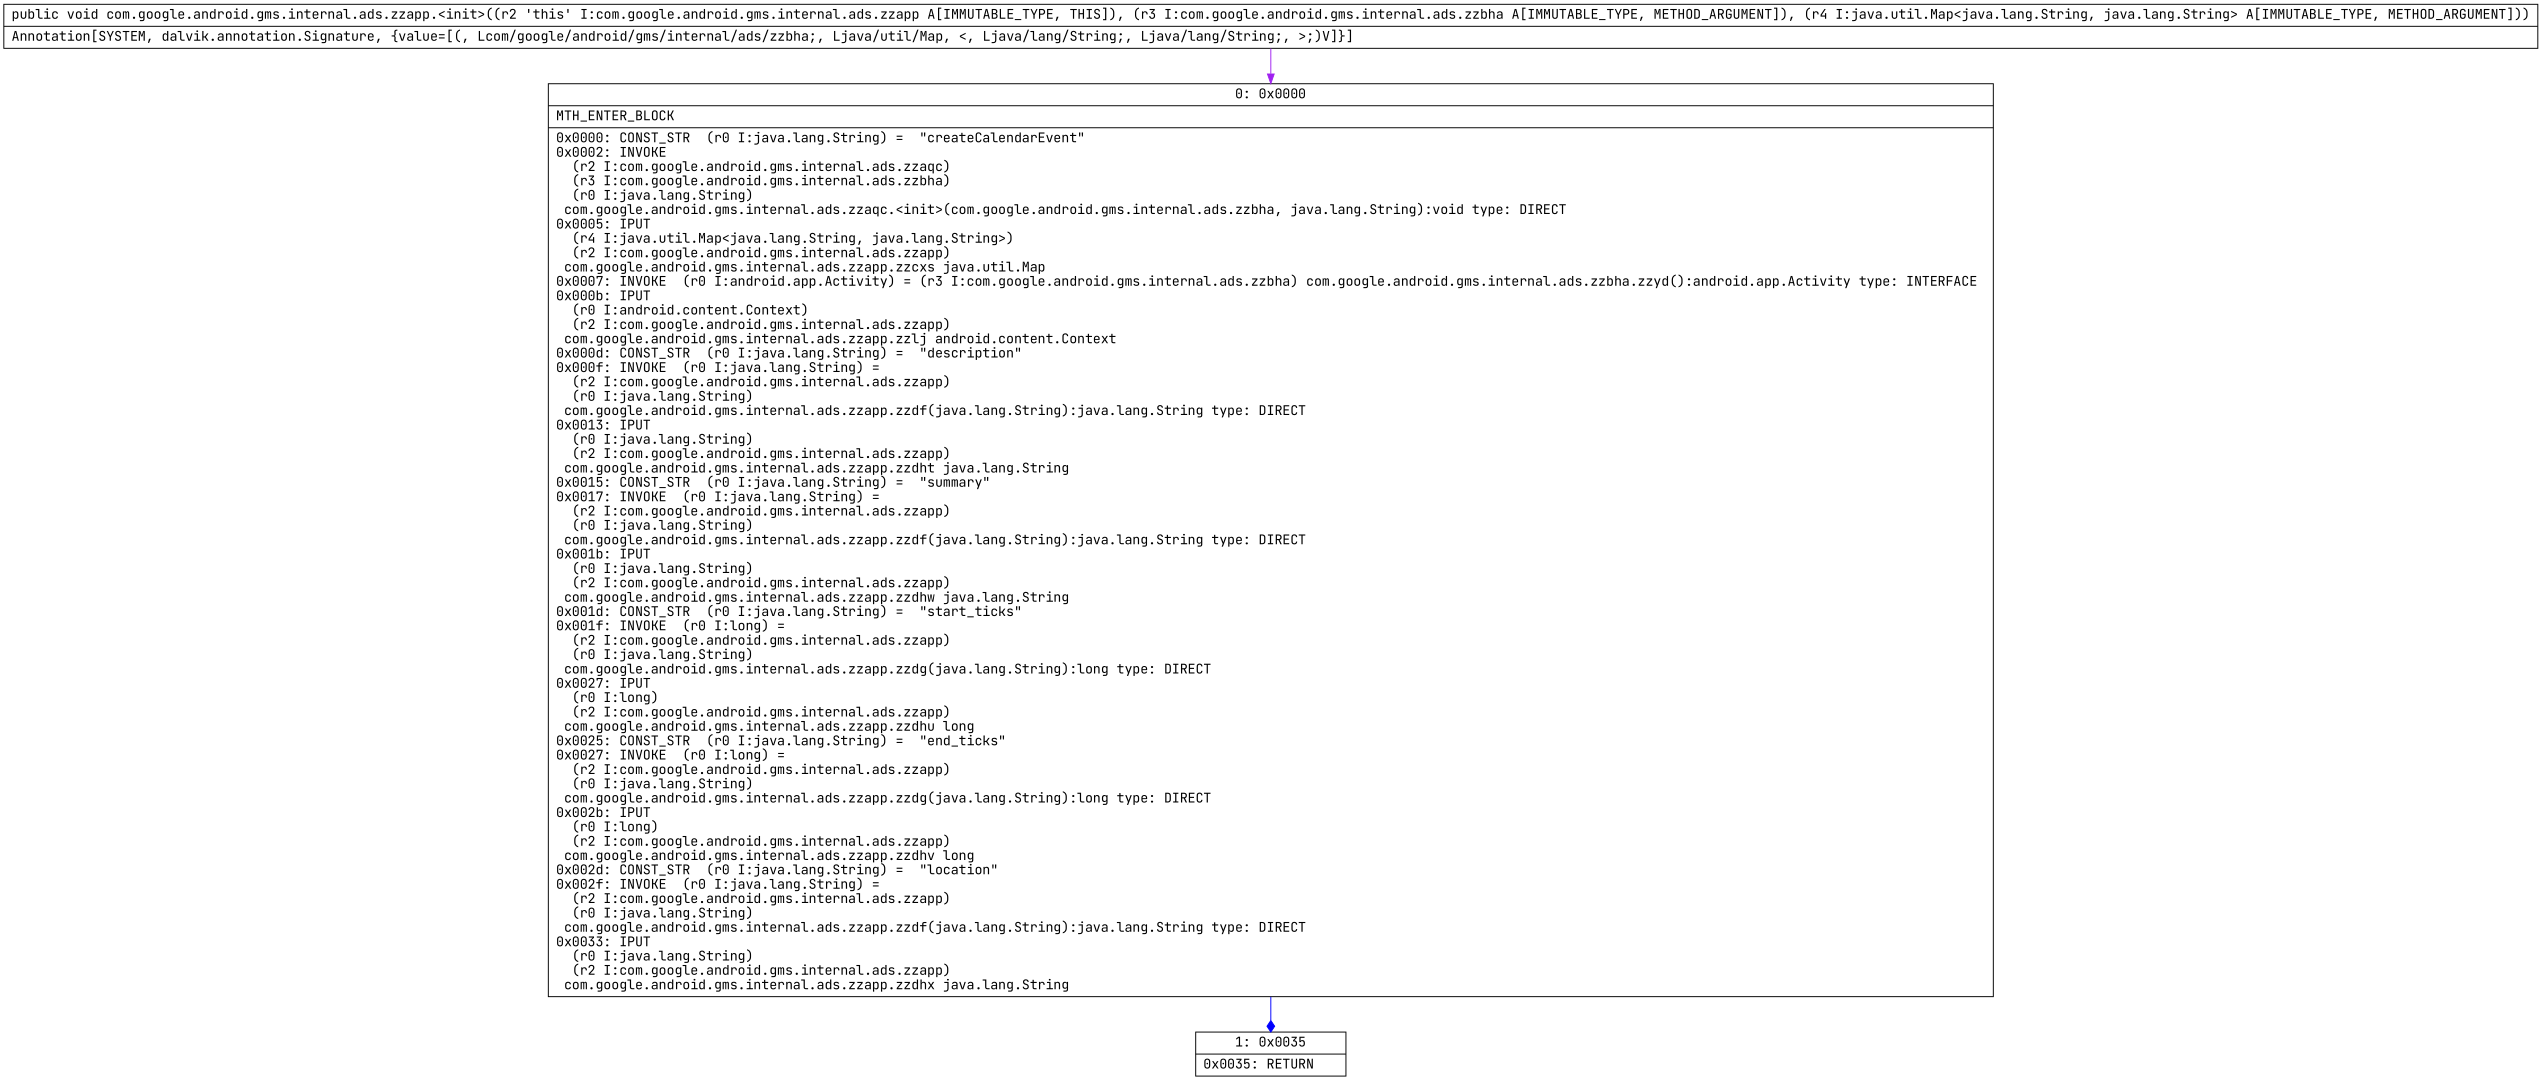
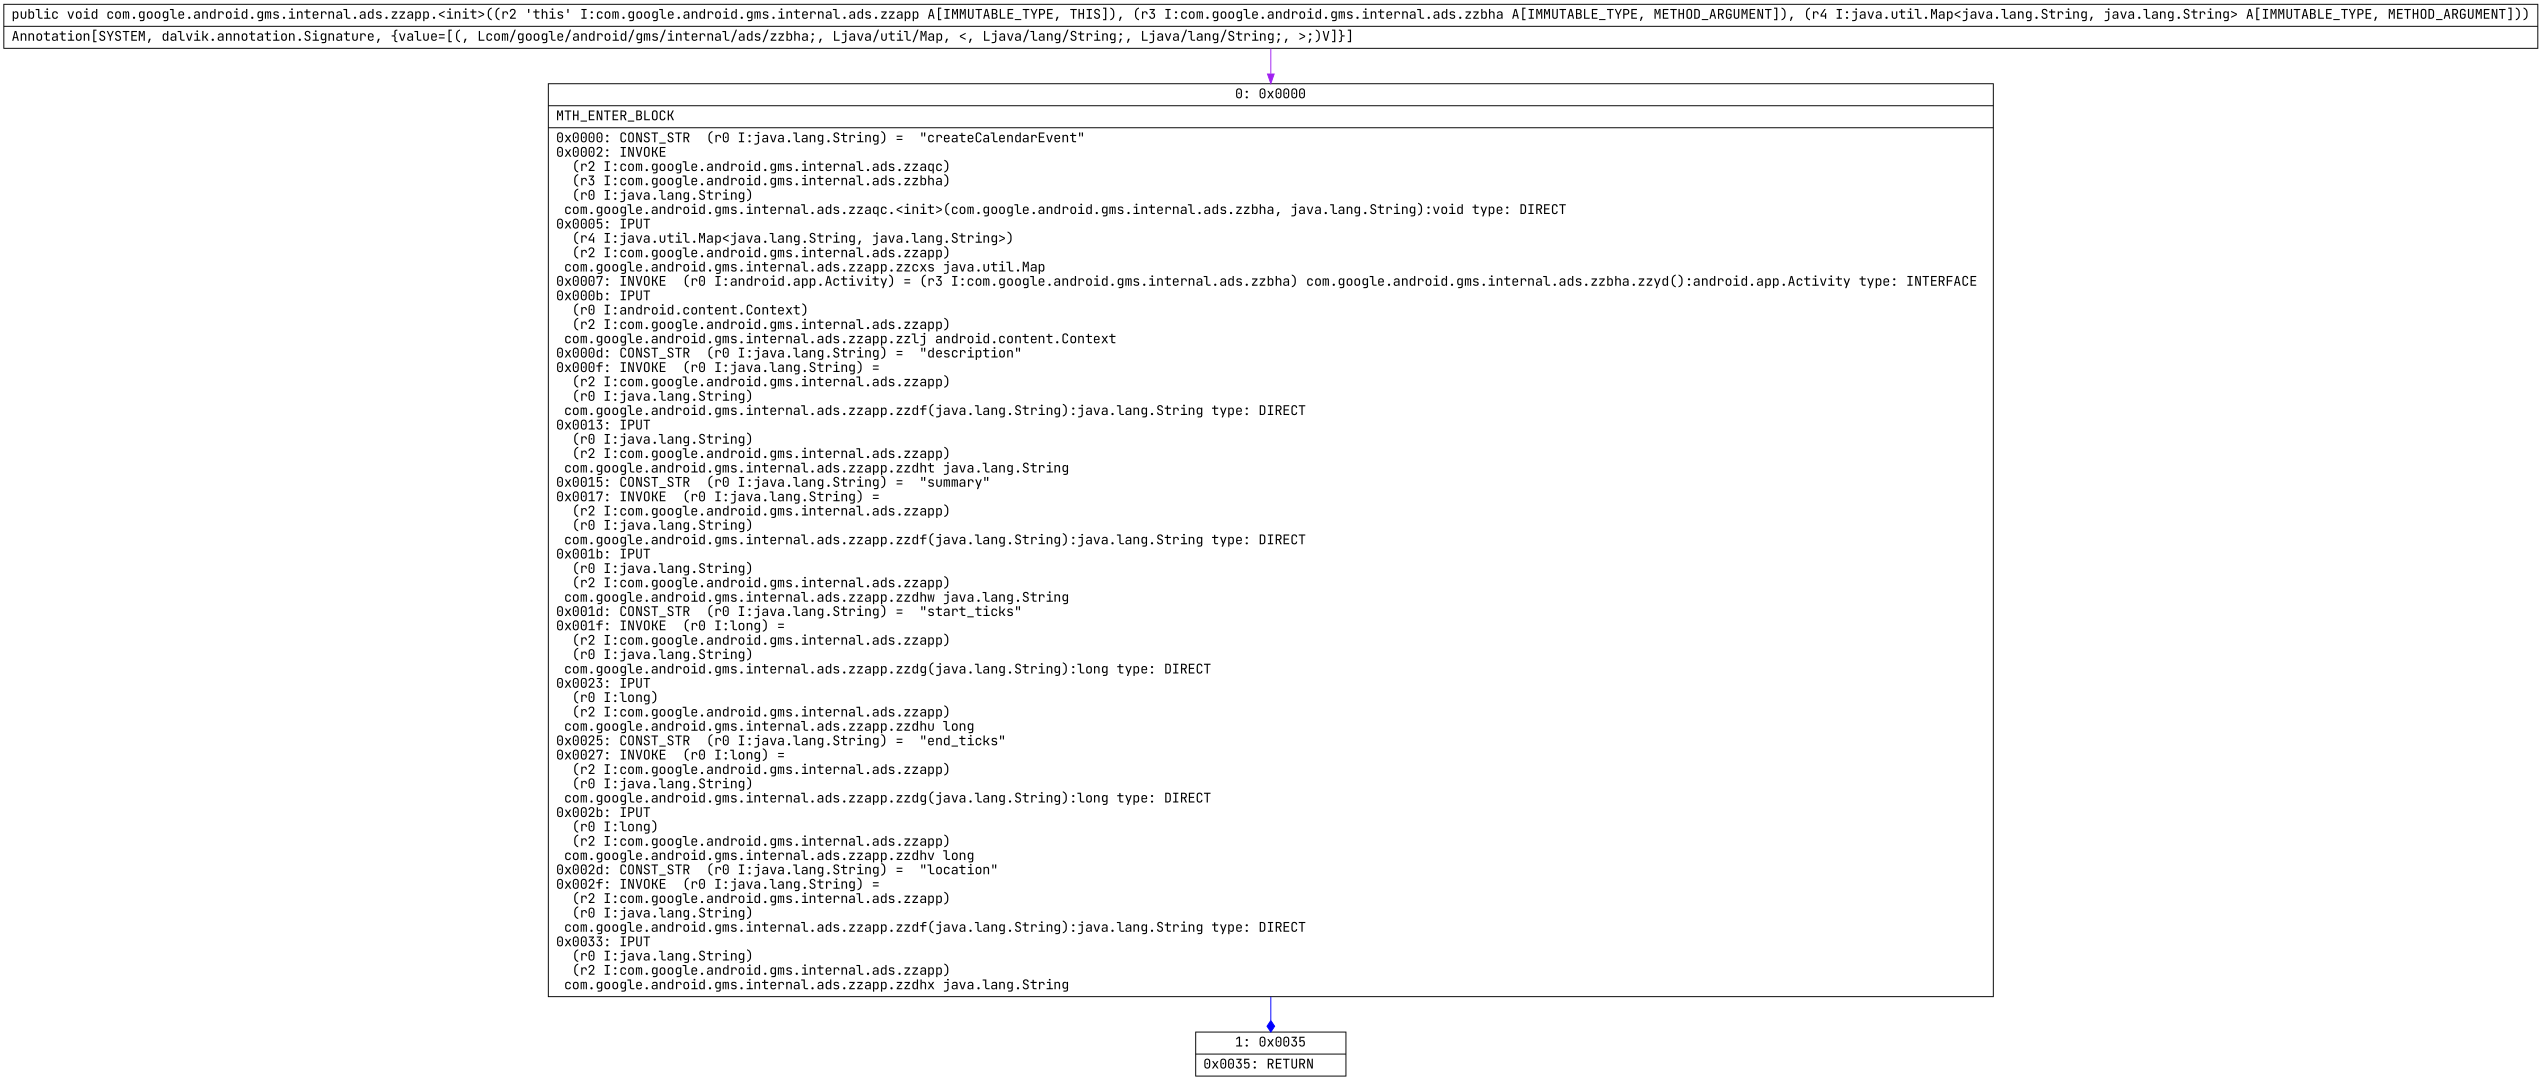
node "0: 0x0000": text "0x0027: IPUT" -> "0x0023: IPUT"
